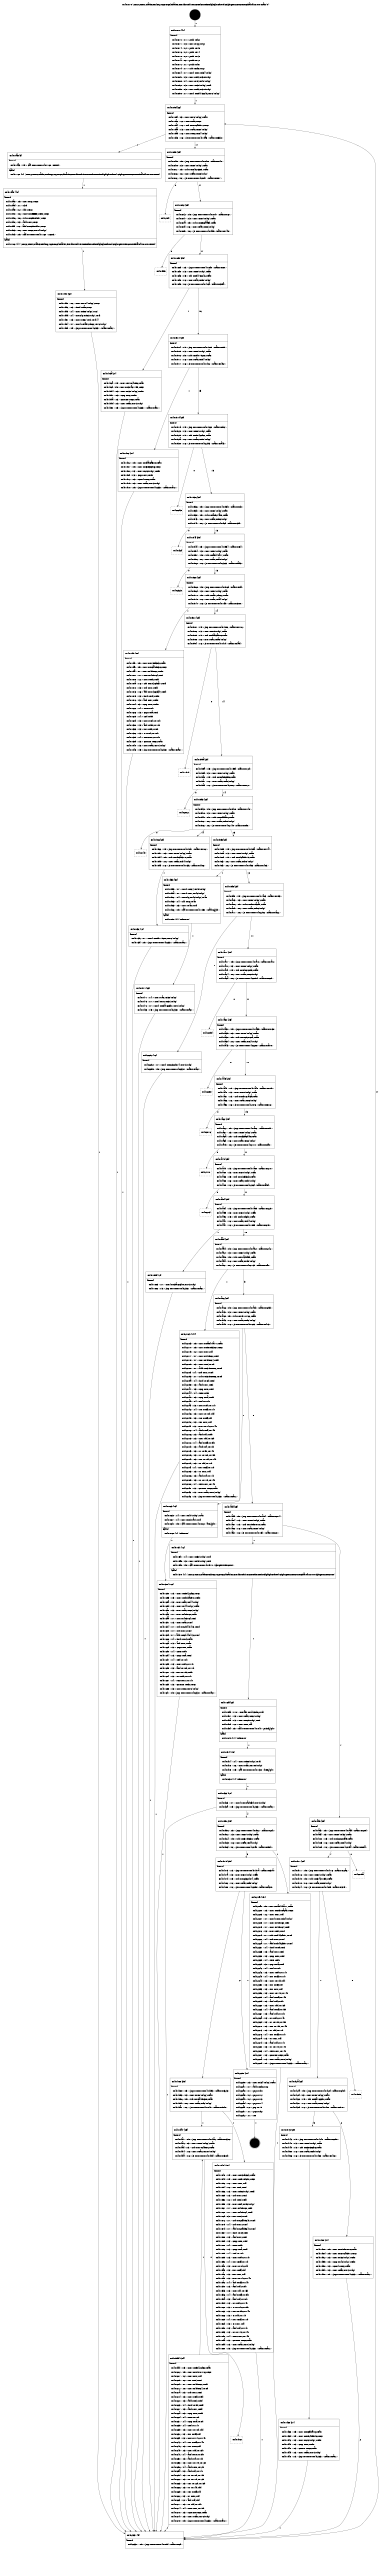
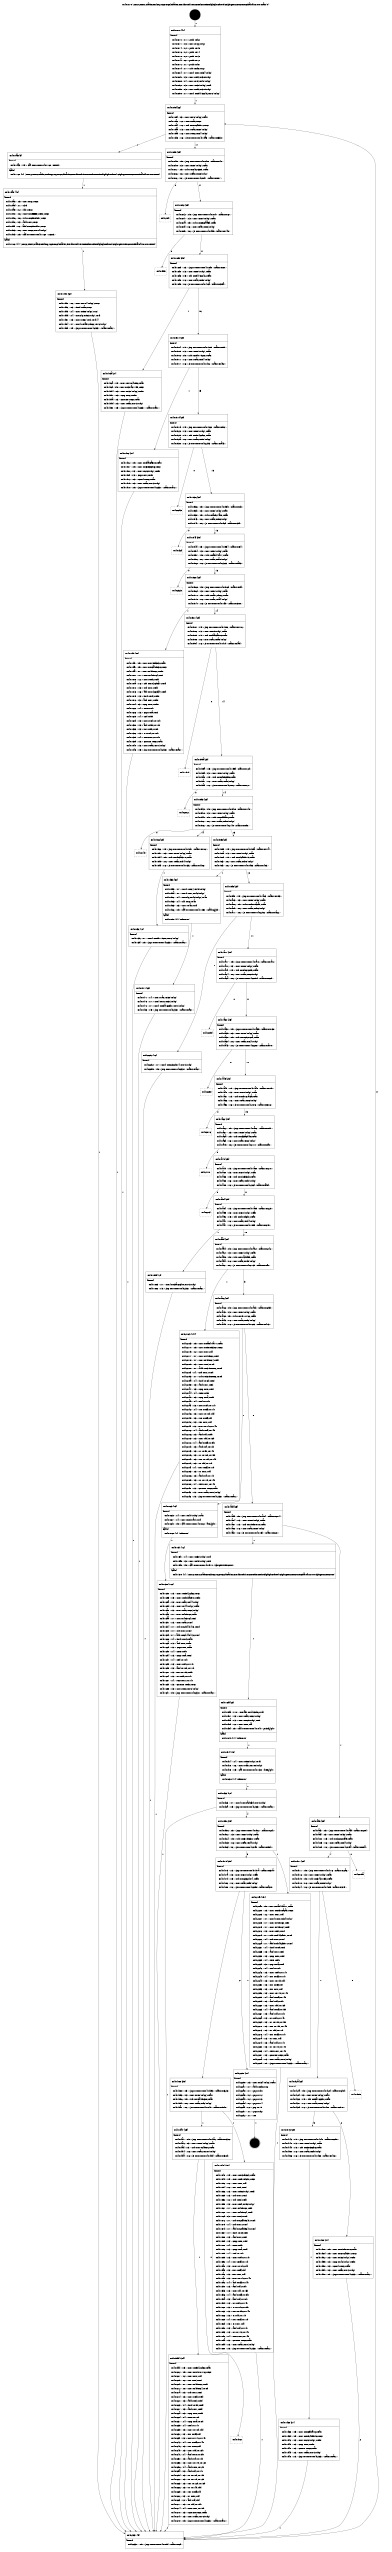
edge "0x401a62 [25]" -> "0x401a7b [25]": removed, label "11"
edge "0x401bfd [134]" -> "0x401ba7 [25]": reversed
